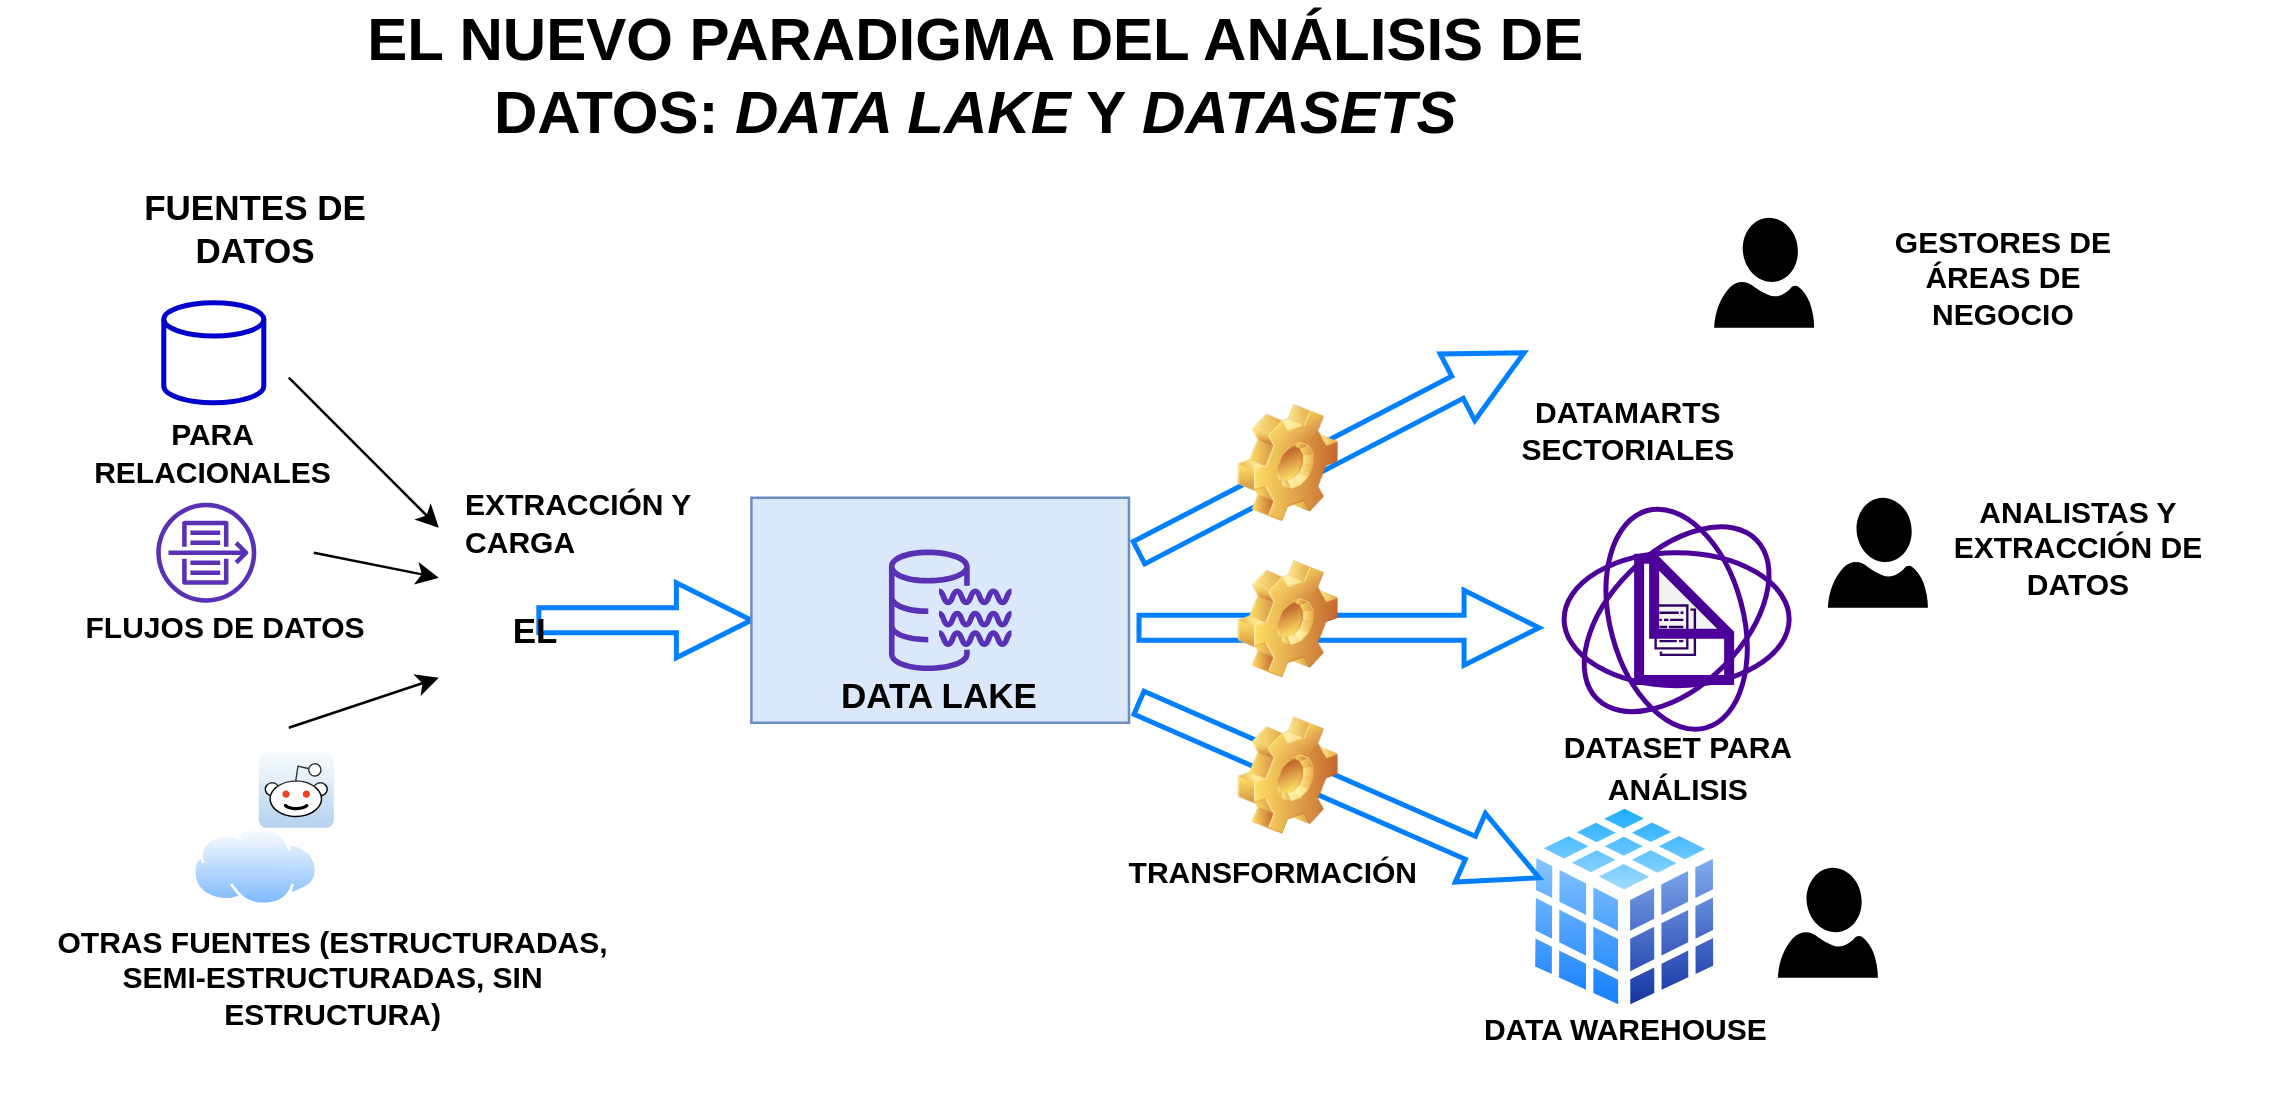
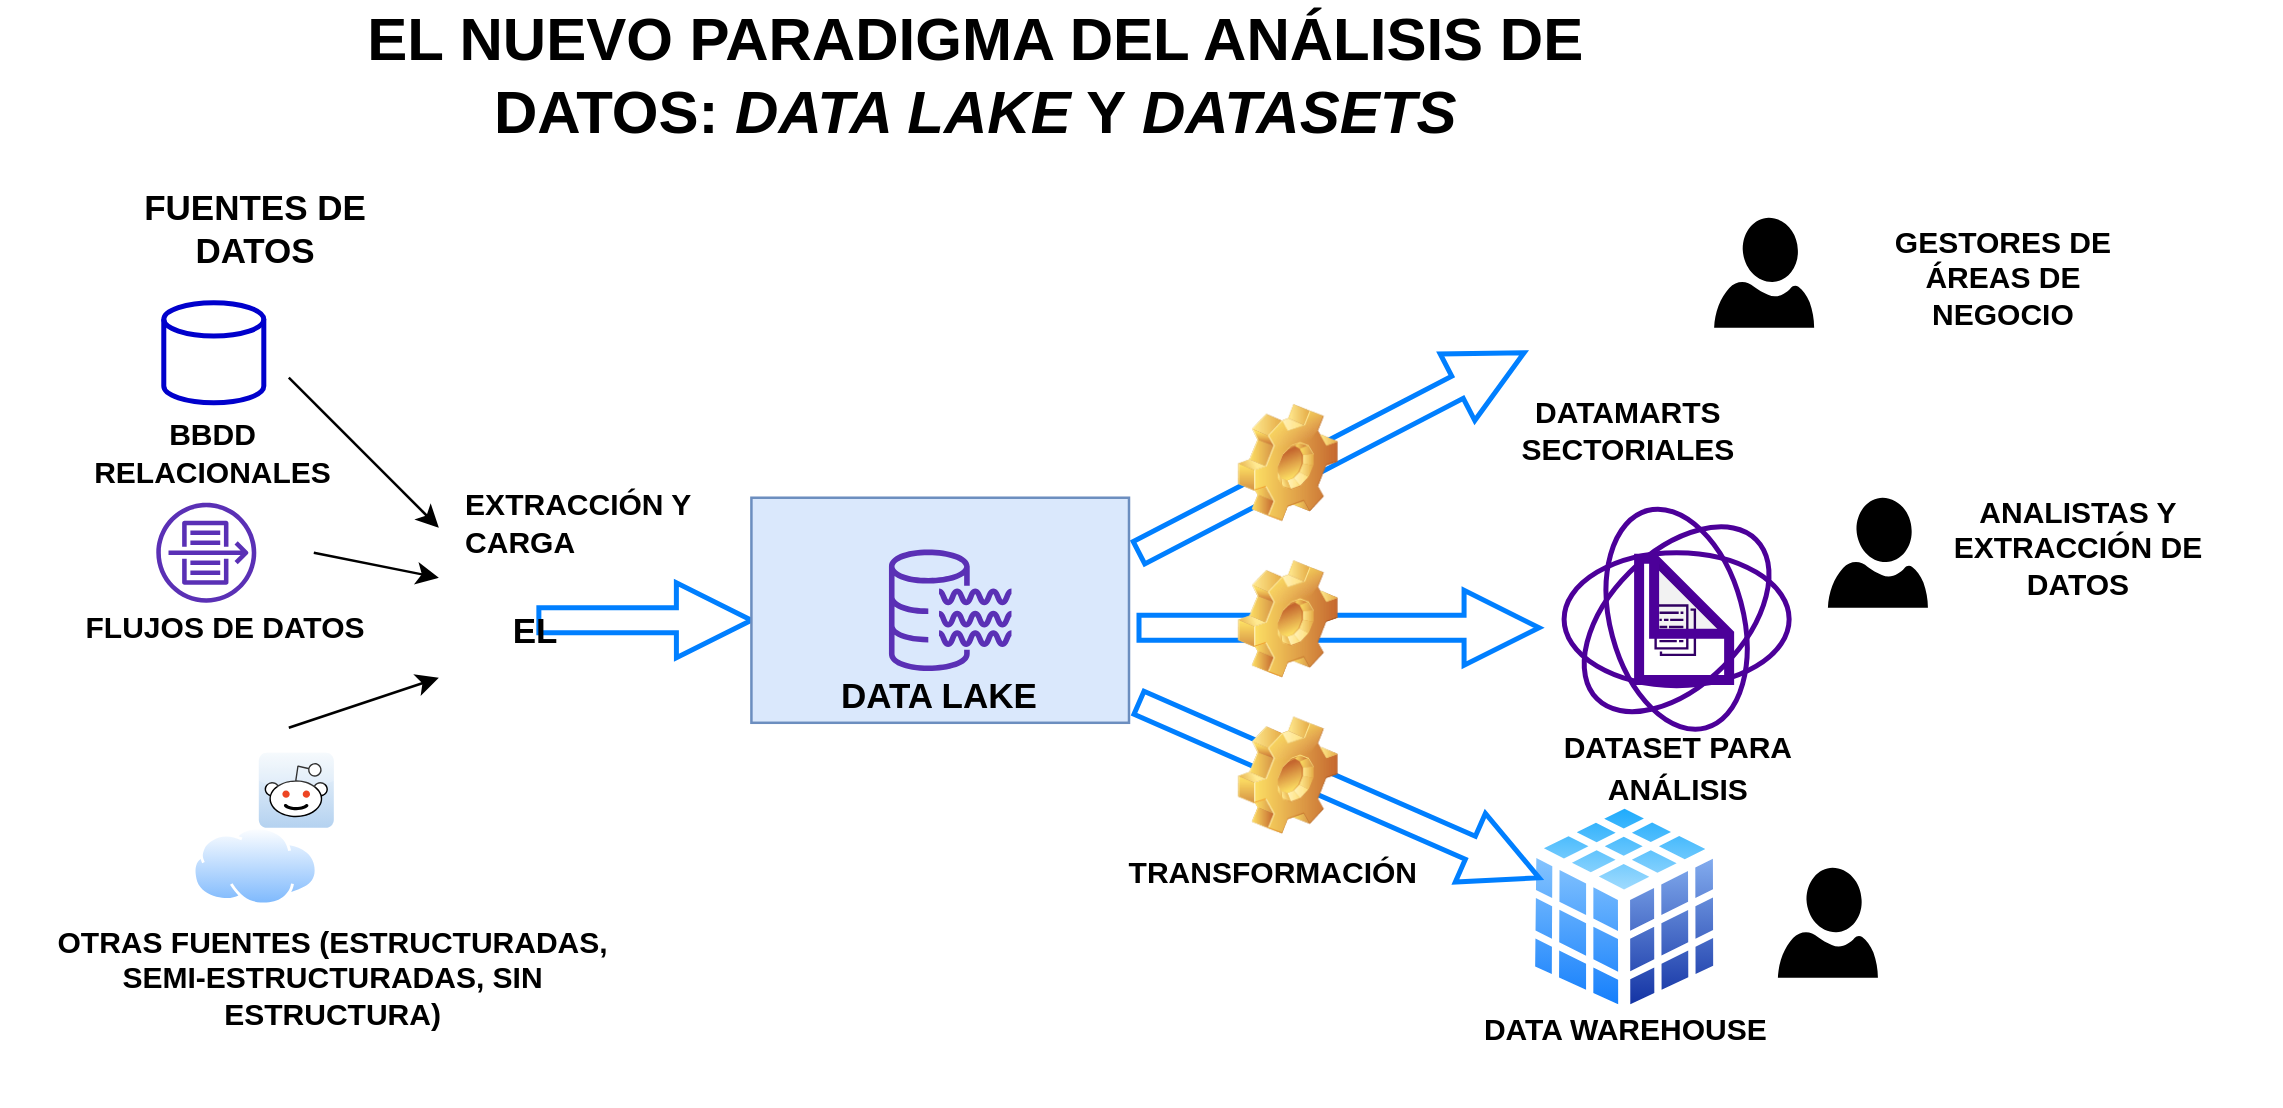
node "PARA RELACIONALES": label "PARA RELACIONALES" -> "BBDD RELACIONALES"
